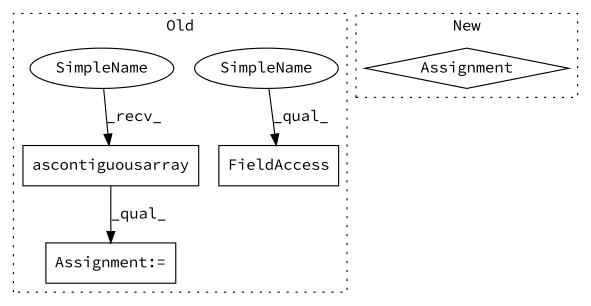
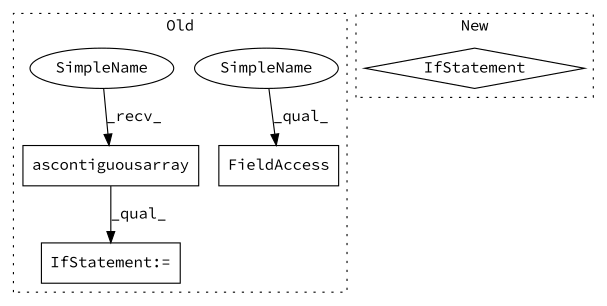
node "Assignment": label "Assignment" -> "IfStatement"
node "Assignment:=": label "Assignment:=" -> "IfStatement:="
